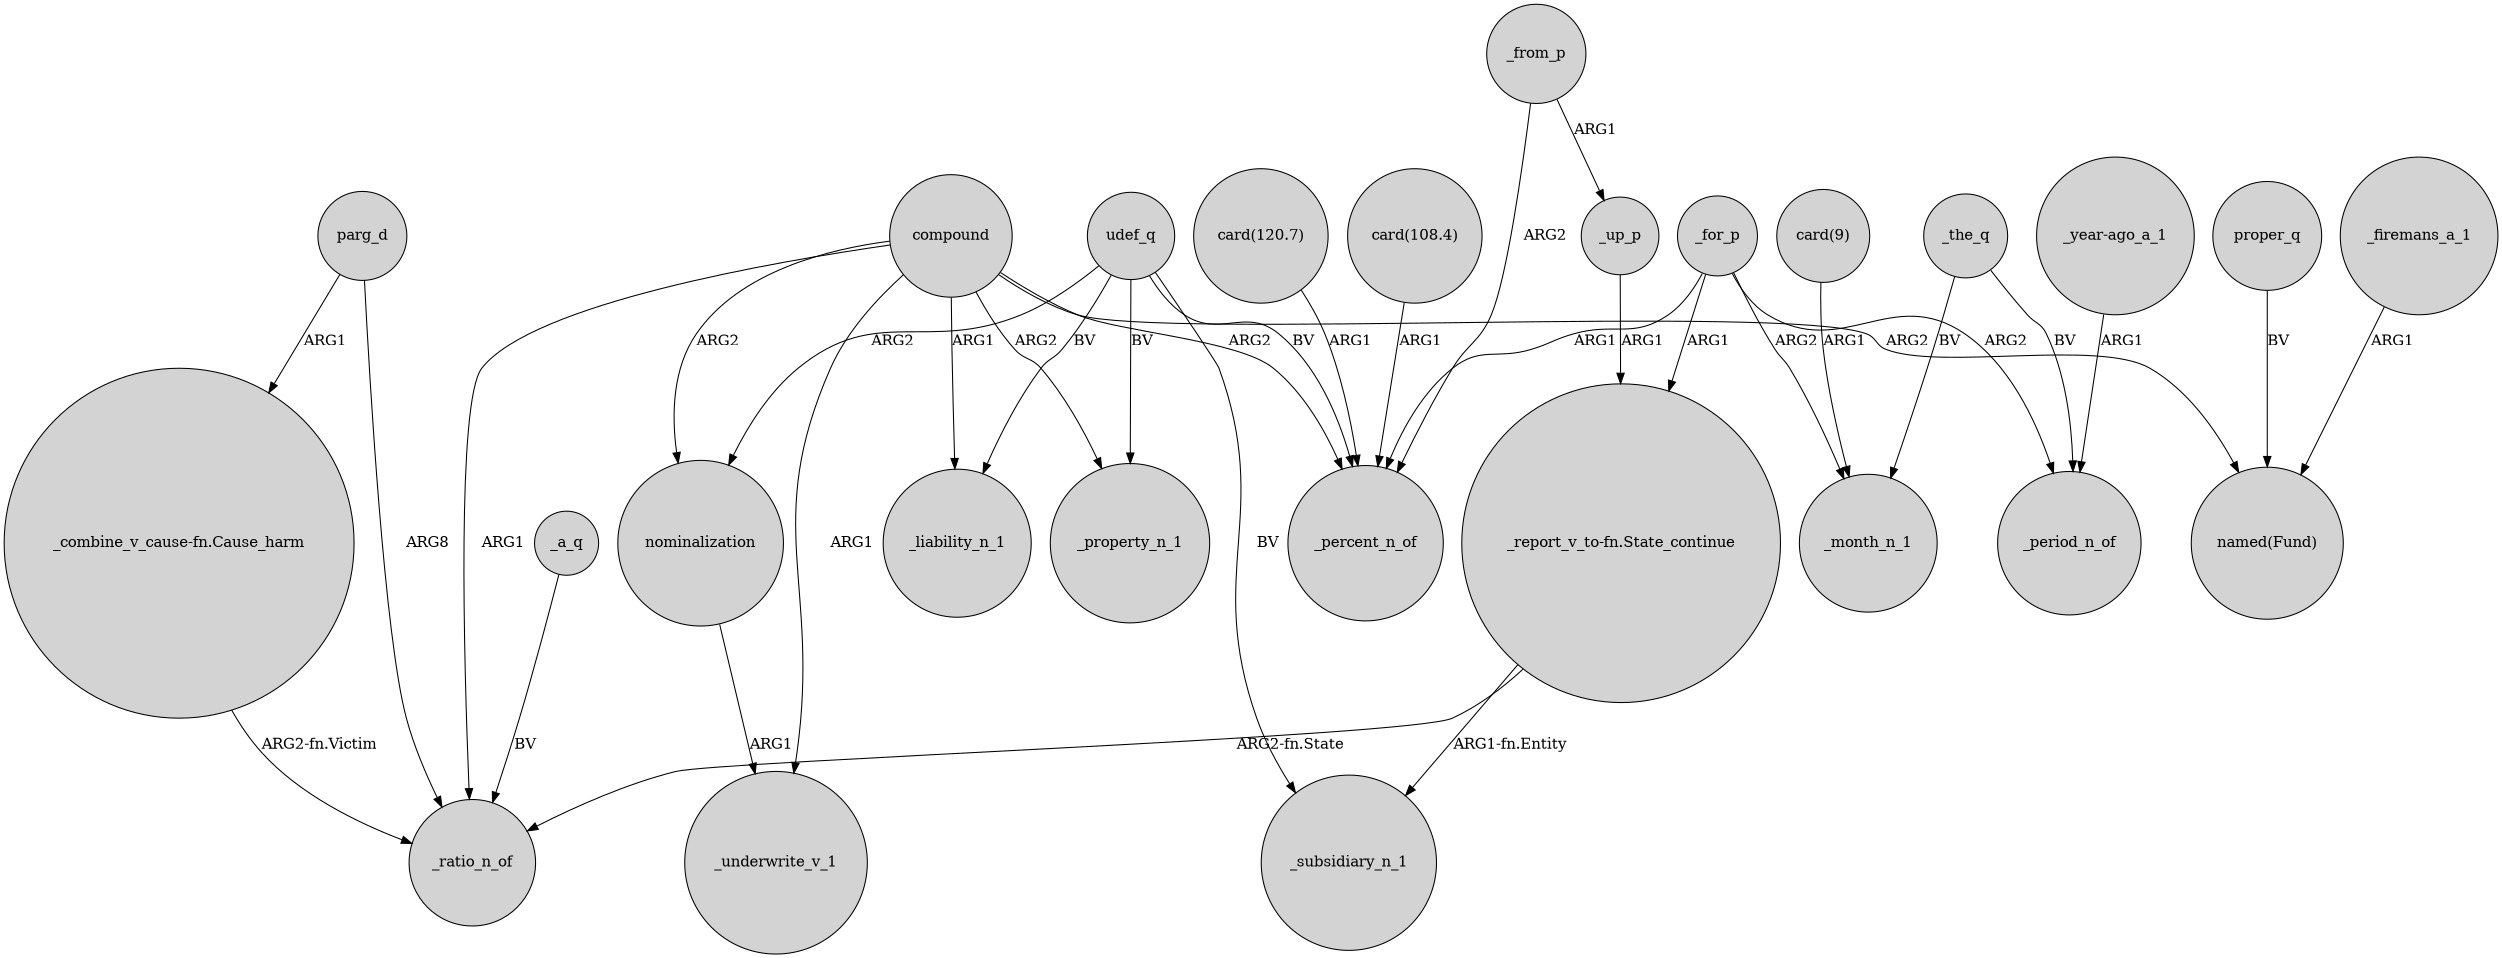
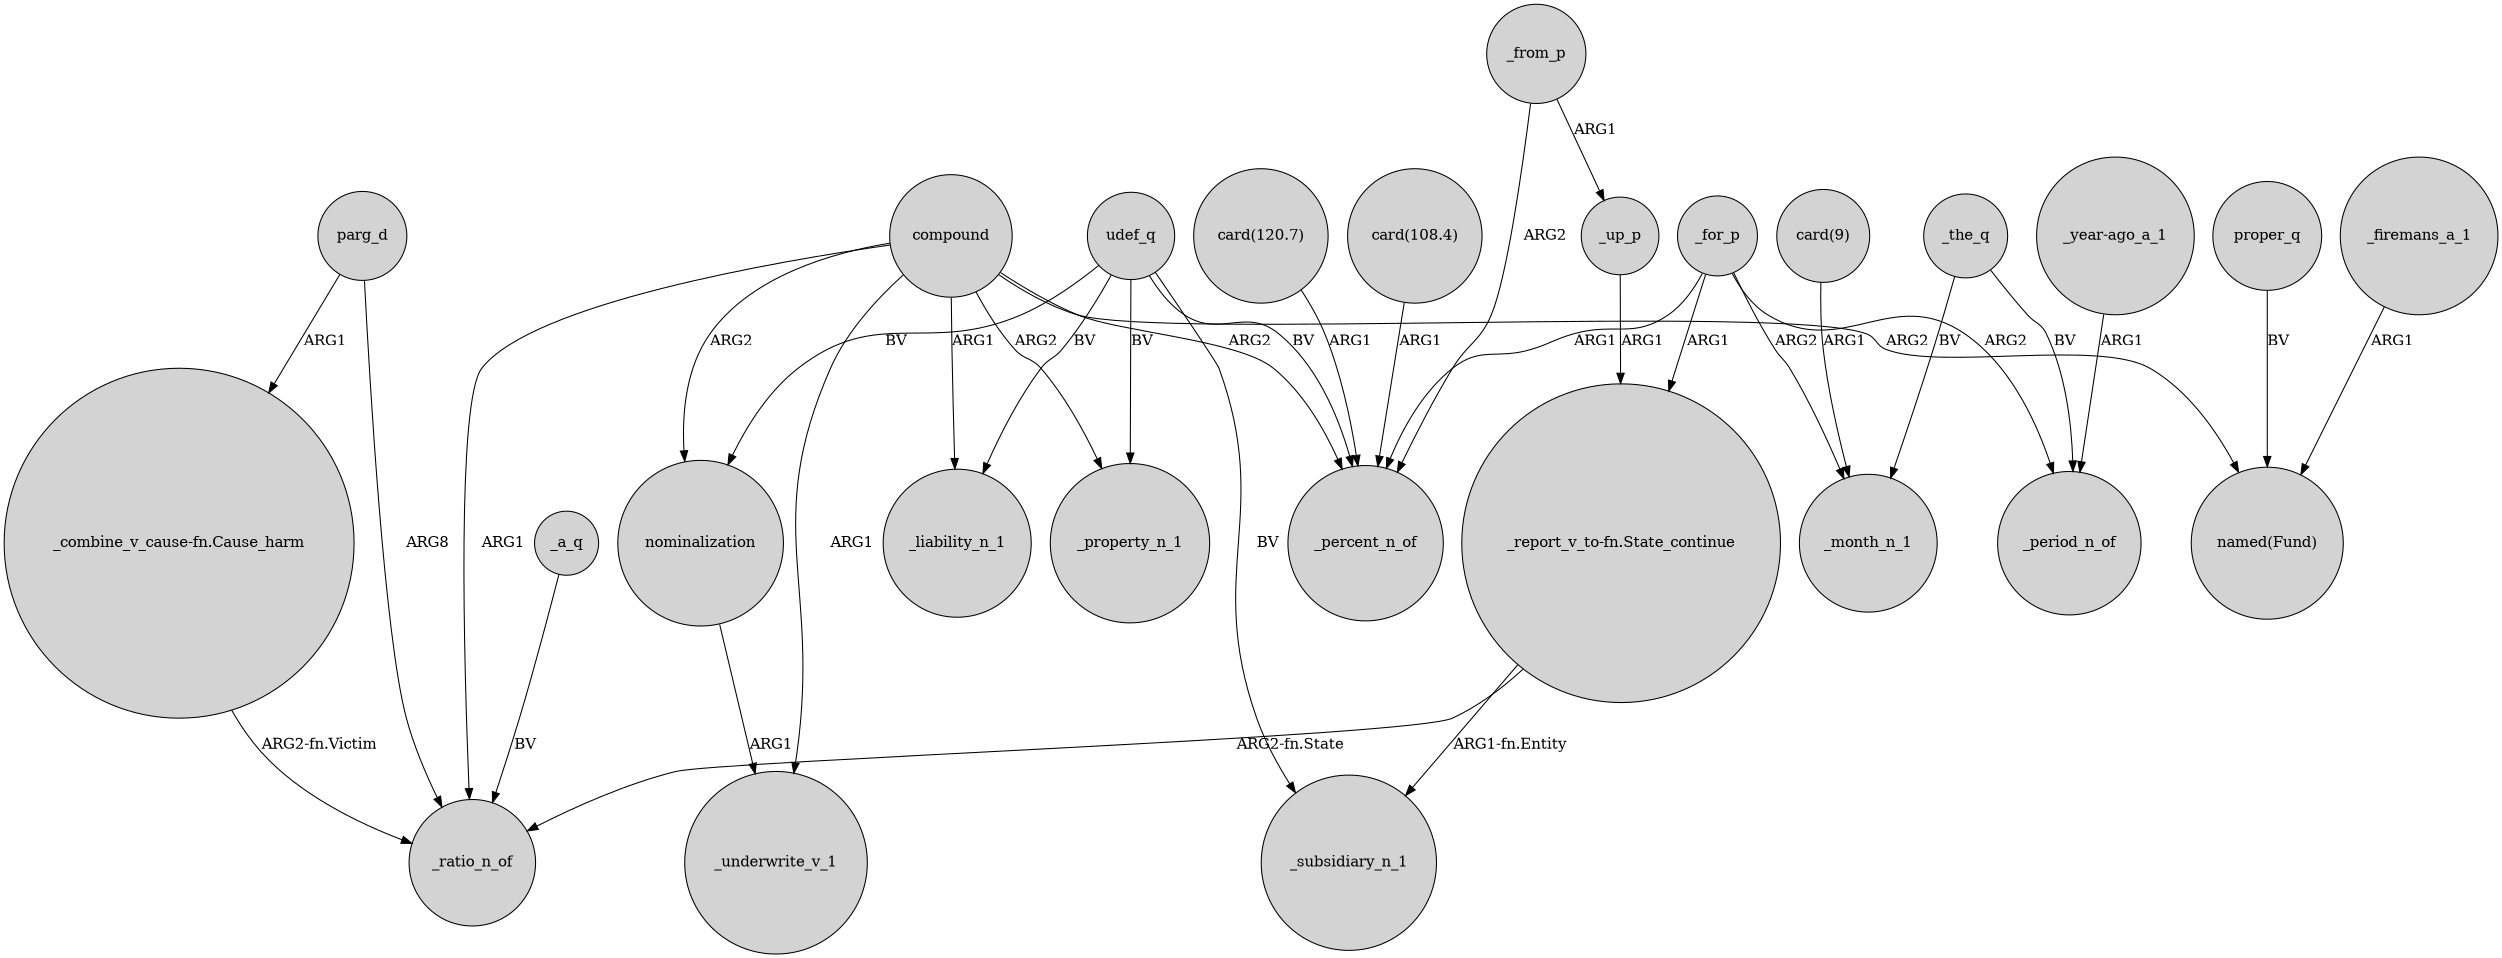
edge "udef_q" -> "nominalization": label "ARG2" -> "BV"
